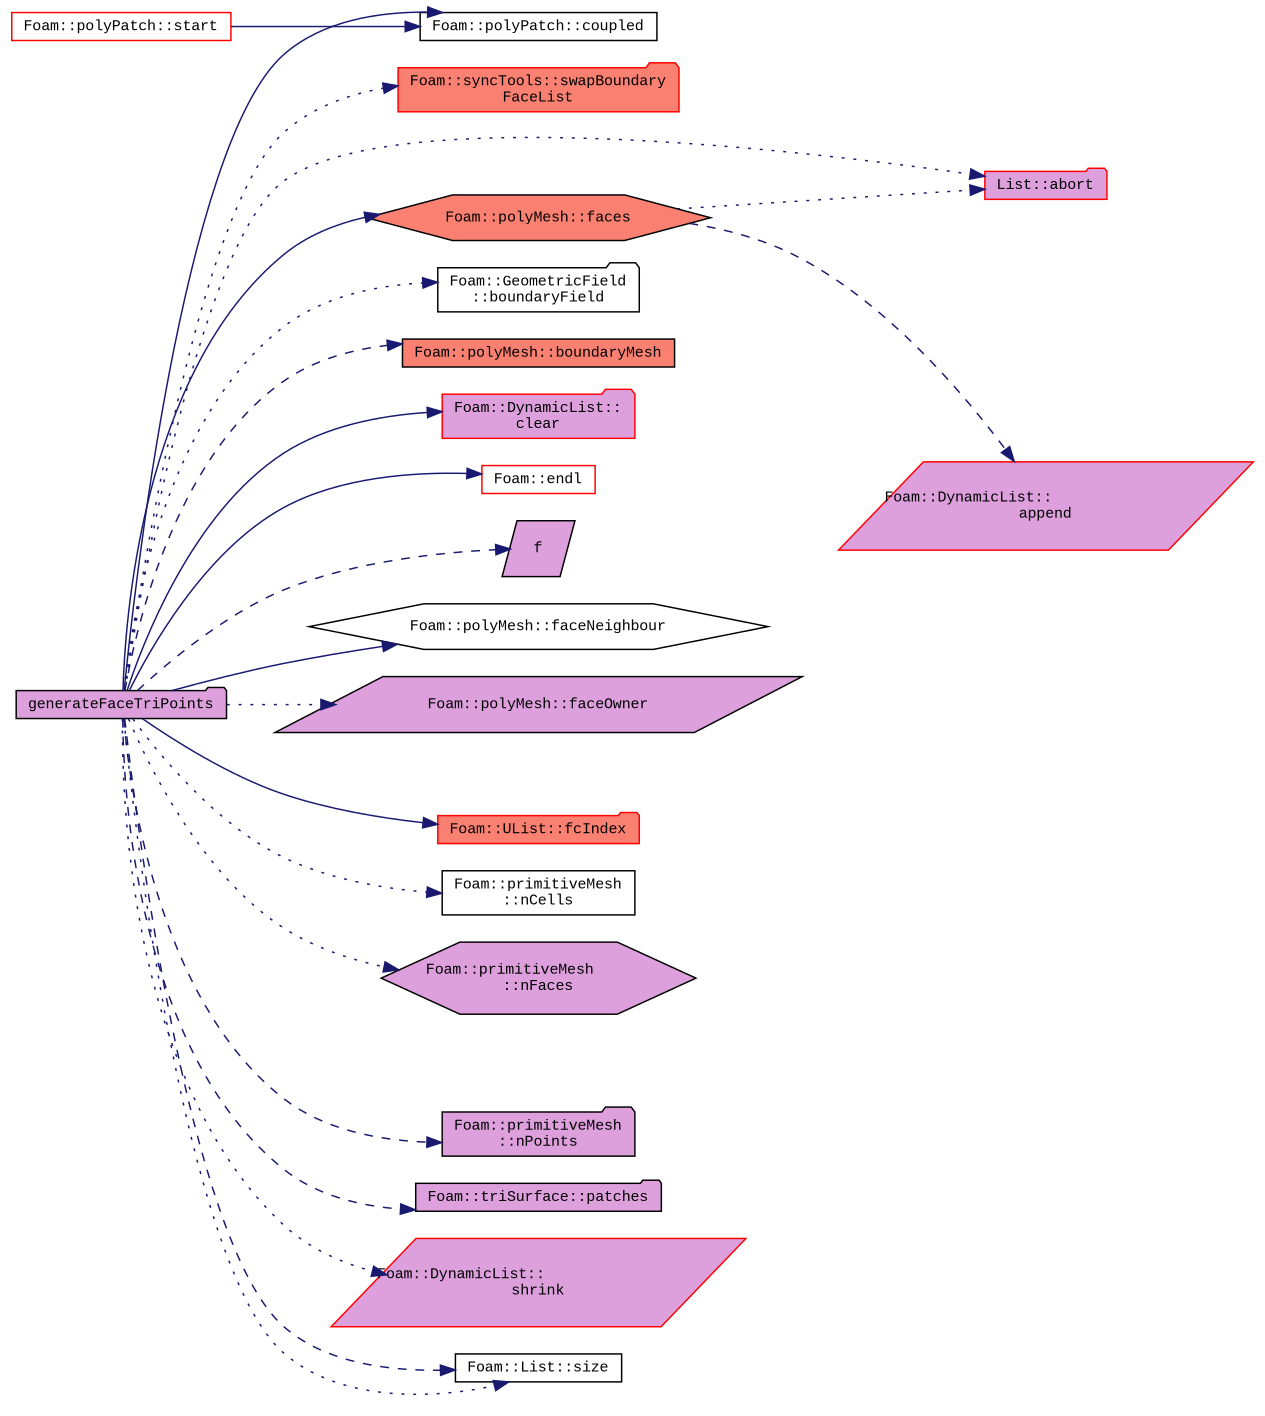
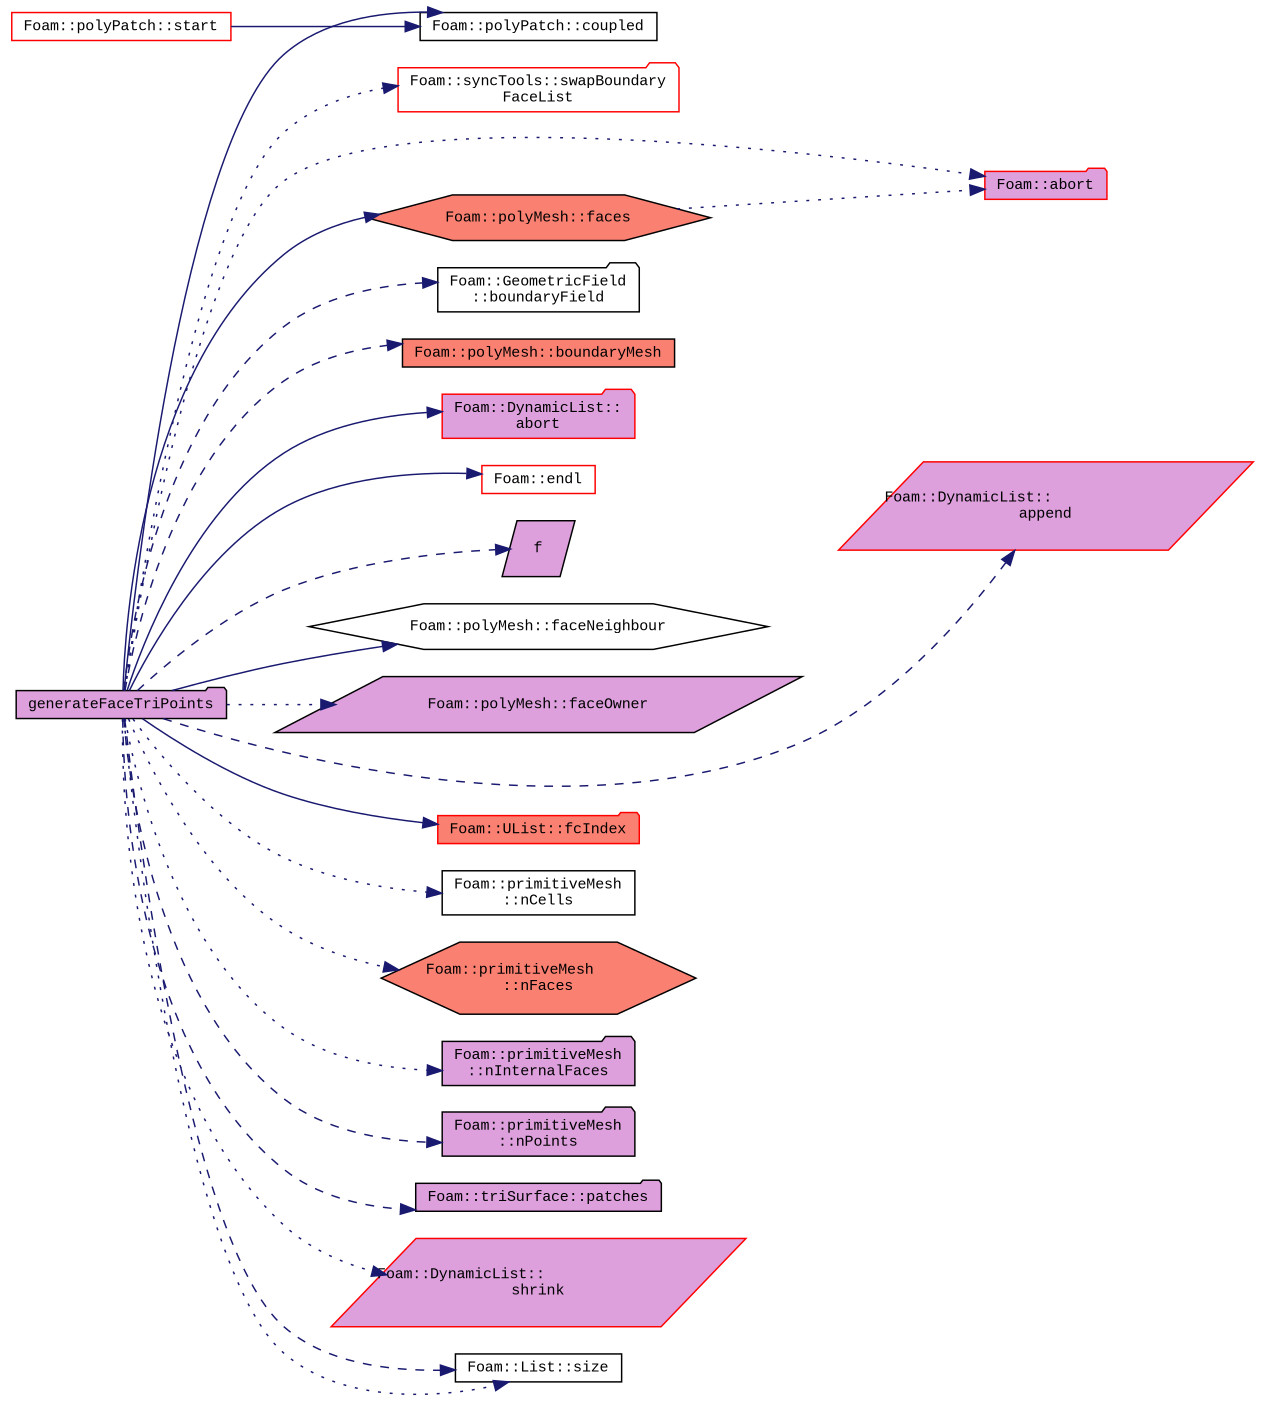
node "Foam::syncTools::swapBoundary FaceList": fillcolor salmon -> white
node "List::abort": label "List::abort" -> "Foam::abort"
edge "Foam::polyMesh::faces" -> "Foam::DynamicList:: append": now "generateFaceTriPoints" -> "Foam::DynamicList:: append"
node "Foam::DynamicList:: clear": label "Foam::DynamicList:: clear" -> "Foam::DynamicList:: abort"
edge "generateFaceTriPoints" -> "Foam::GeometricField ::boundaryField": style dotted -> dashed
node "Foam::primitiveMesh ::nFaces": fillcolor plum -> salmon
node "Foam::primitiveMesh ::nInternalFaces": added
